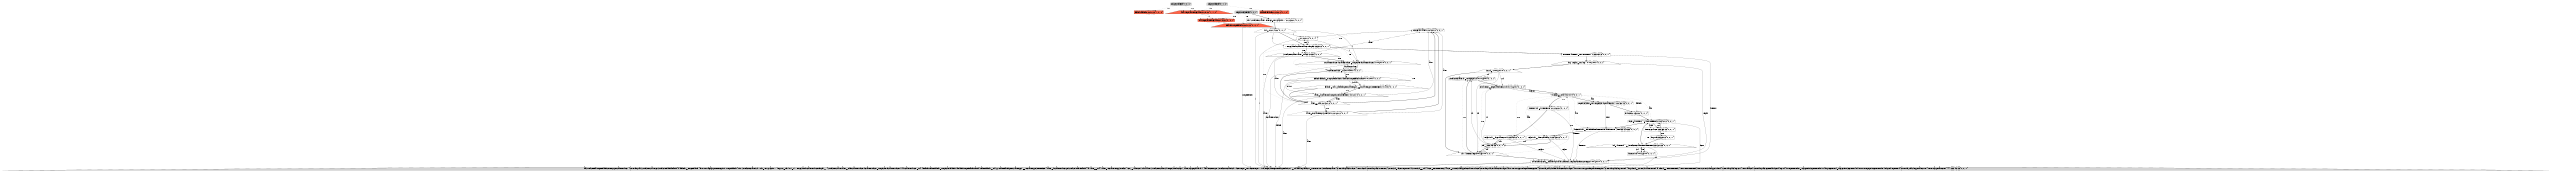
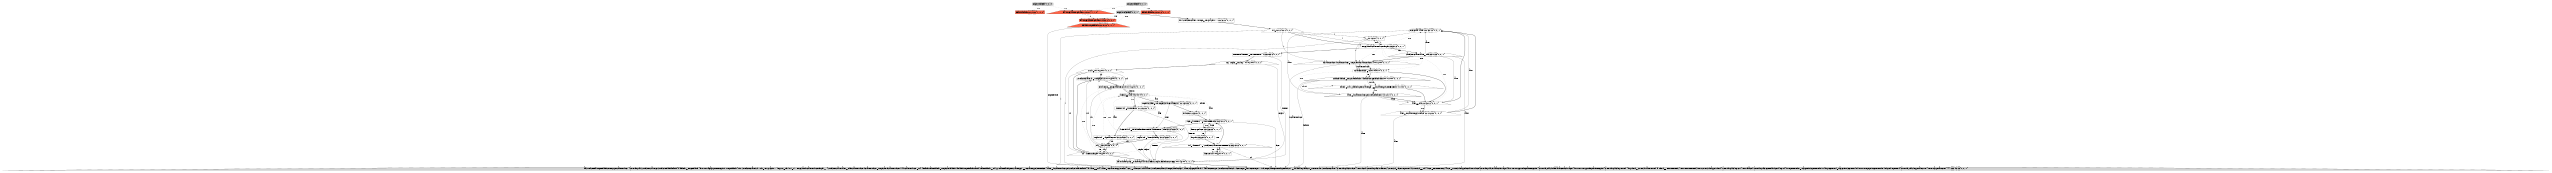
edge "sub < liveTerms.length@@@23@@@['0', '0', '1']" -> "sub++@@@24@@@['0', '0', '1']": added, label "true"
